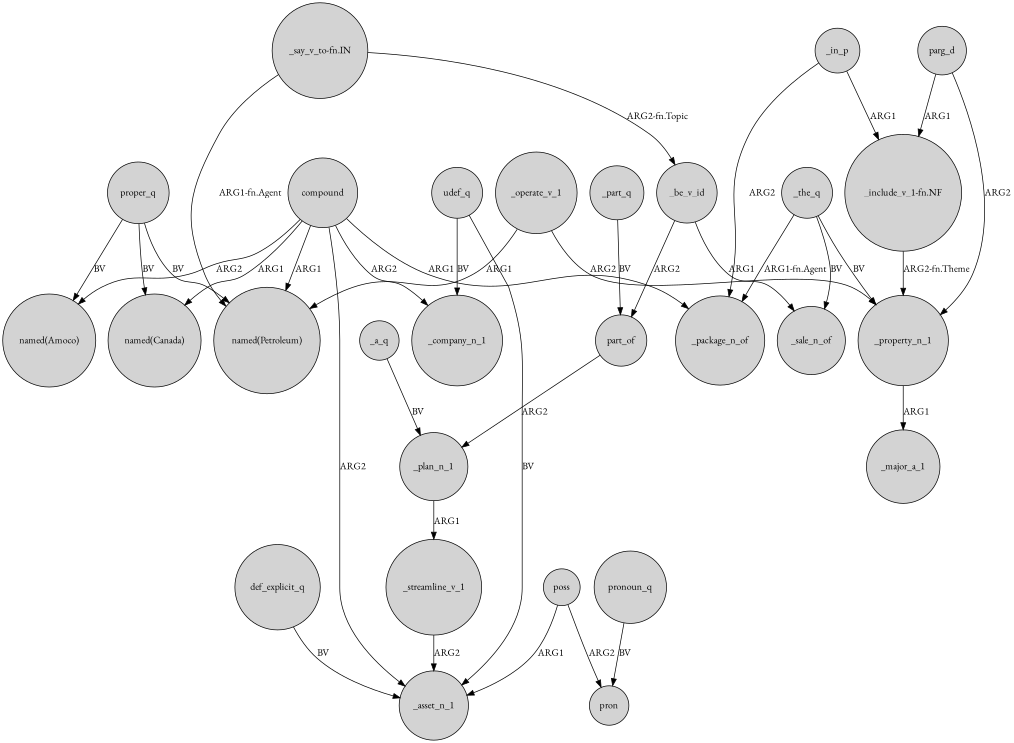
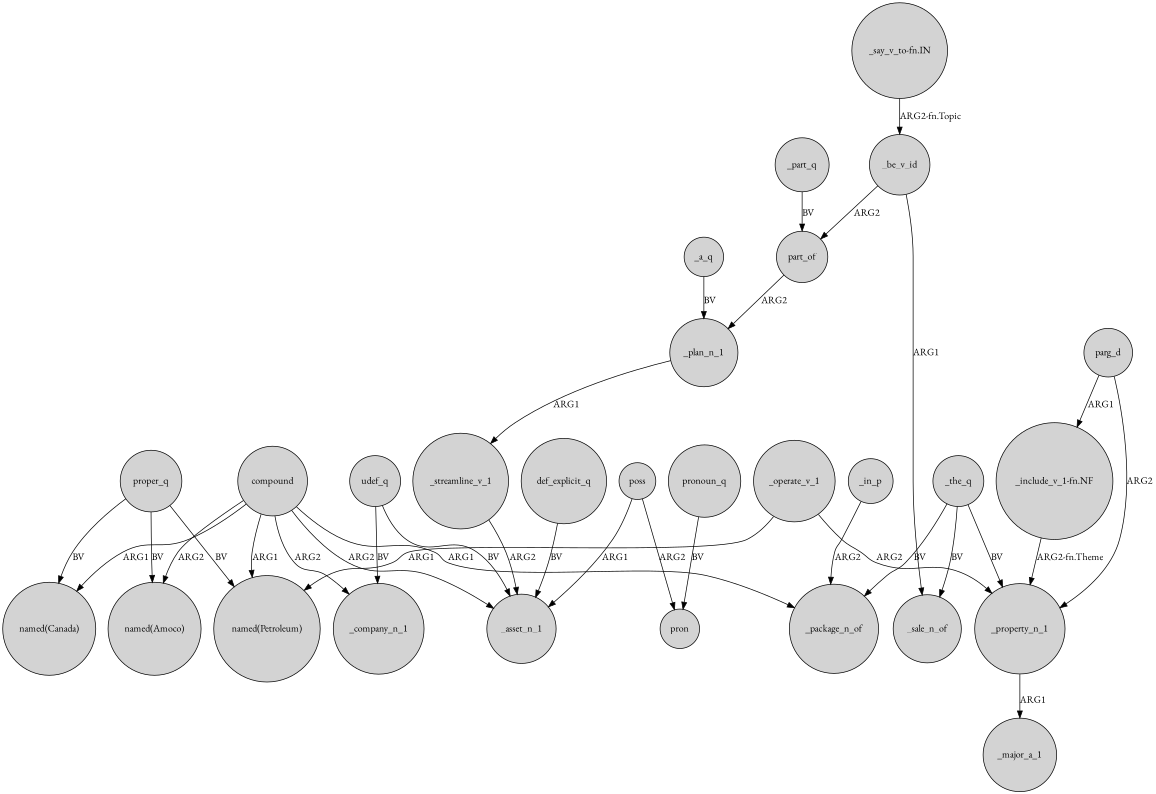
edge "_in_p" -> "_include_v_1-fn.NF": removed, label "ARG1"
edge "_say_v_to-fn.IN" -> "named(Petroleum)": removed, label "ARG1-fn.Agent"
edge "_the_q" -> "_package_n_of": label "ARG1-fn.Agent" -> "BV"
